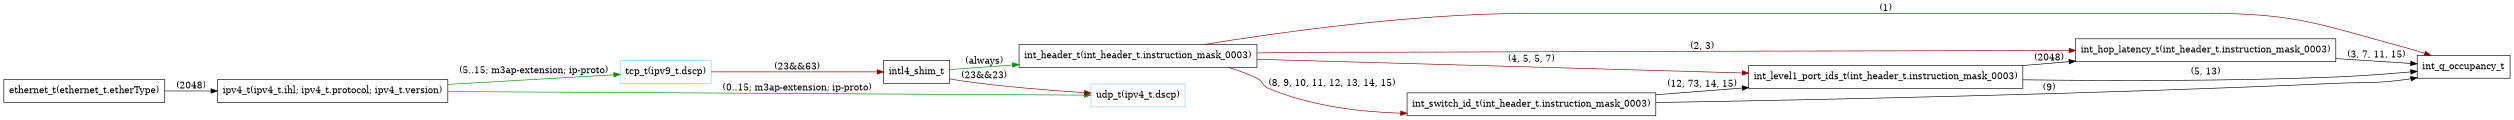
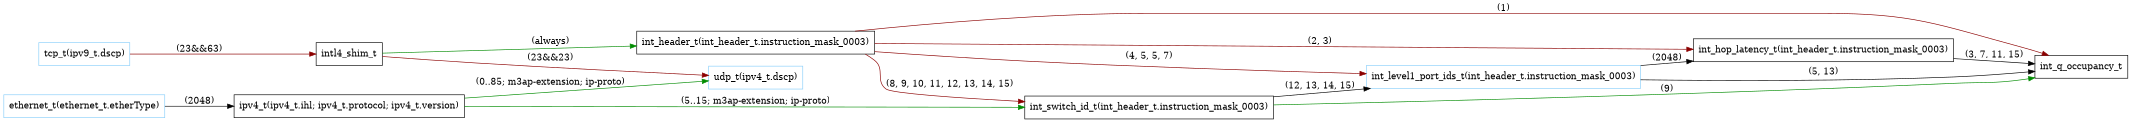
node "int_level1_port_ids_t(int_header_t.instruction_mask_0003)": color black -> lightskyblue
edge "ipv4_t(ipv4_t.ihl; ipv4_t.protocol; ipv4_t.version)" -> "tcp_t(ipv9_t.dscp)": now "ipv4_t(ipv4_t.ihl; ipv4_t.protocol; ipv4_t.version)" -> "int_switch_id_t(int_header_t.instruction_mask_0003)"
edge "int_switch_id_t(int_header_t.instruction_mask_0003)" -> "int_level1_port_ids_t(int_header_t.instruction_mask_0003)": label "(12, 73, 14, 15)" -> "(12, 13, 14, 15)"
edge "ipv4_t(ipv4_t.ihl; ipv4_t.protocol; ipv4_t.version)" -> "udp_t(ipv4_t.dscp)": label "(0..15; m3ap-extension; ip-proto)" -> "(0..85; m3ap-extension; ip-proto)"
node "ethernet_t(ethernet_t.etherType)": color black -> lightskyblue
edge "int_switch_id_t(int_header_t.instruction_mask_0003)" -> "int_q_occupancy_t": color black -> green4
